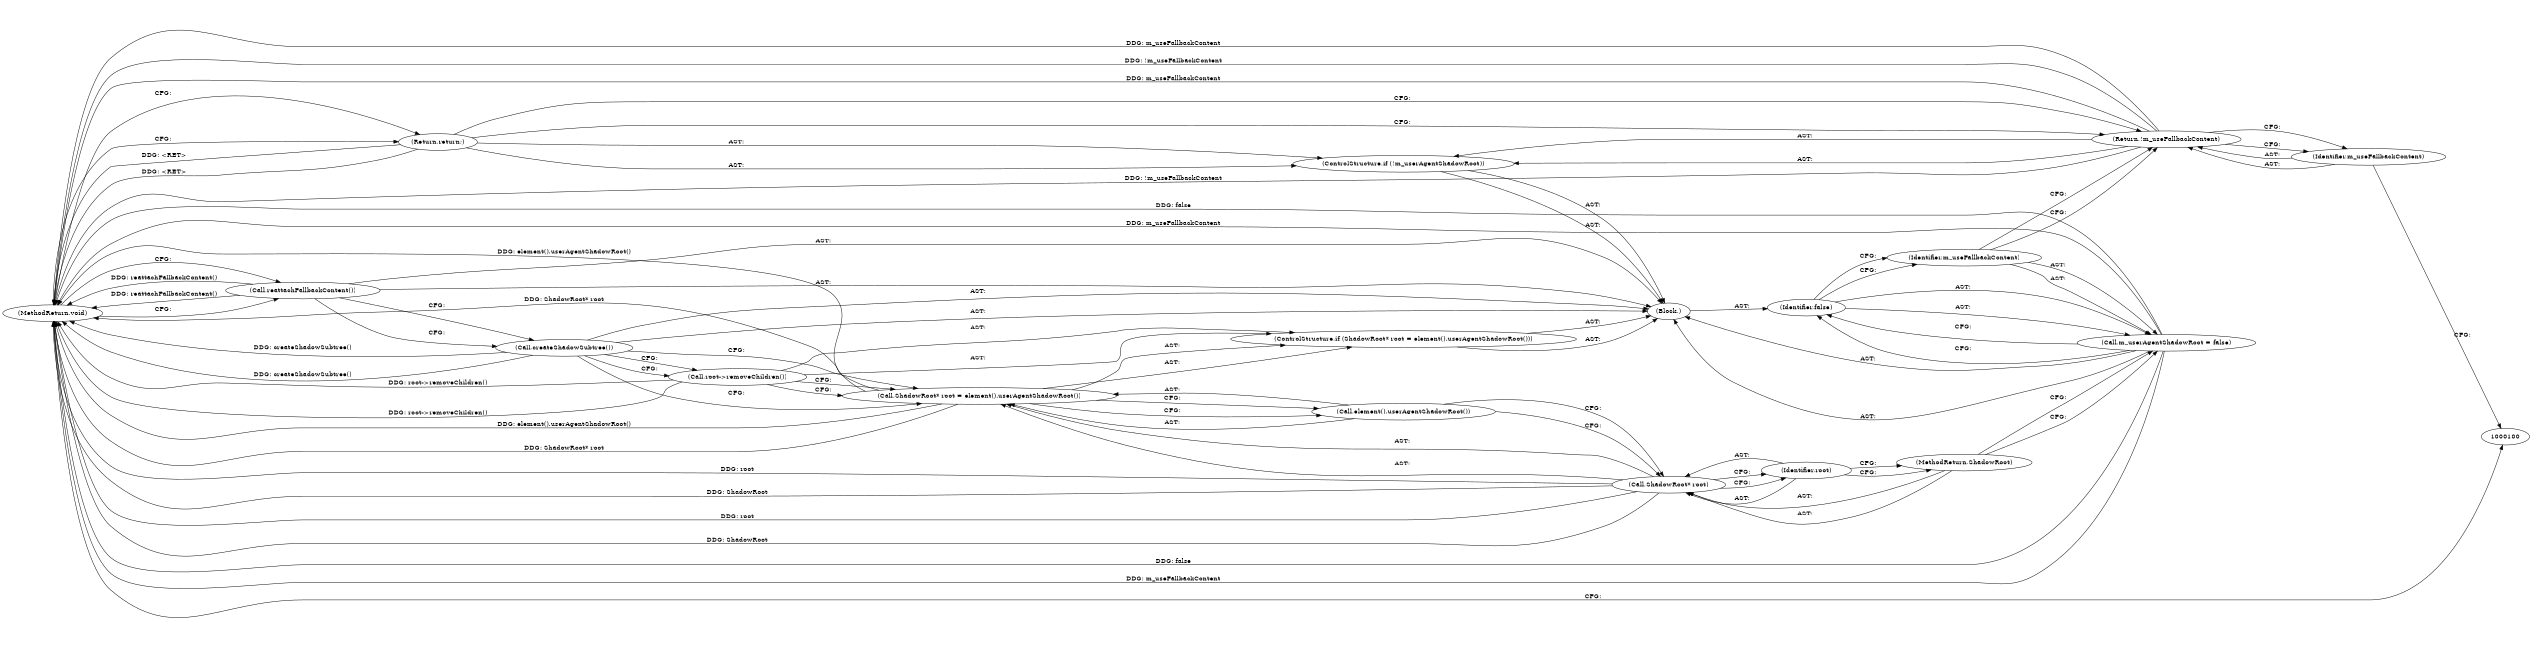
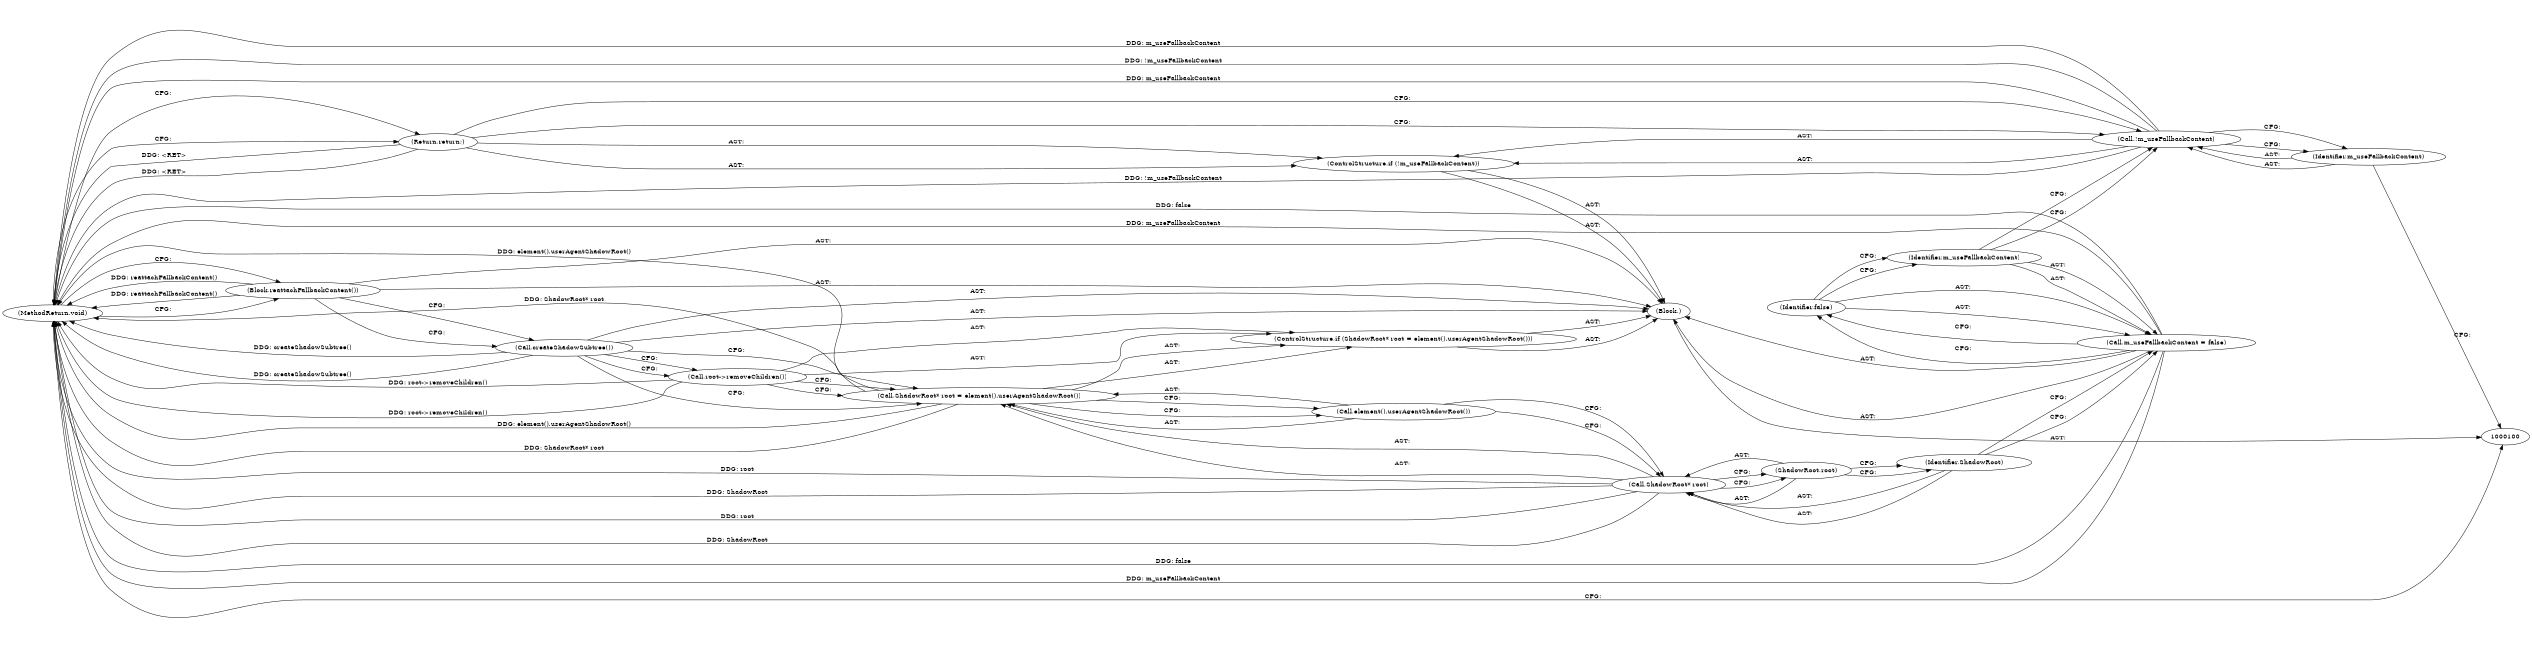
node "(Return,!m_useFallbackContent)": label "(Return,!m_useFallbackContent)" -> "(Call,!m_useFallbackContent)"
node "(ControlStructure,if (!m_userAgentShadowRoot))": label "(ControlStructure,if (!m_userAgentShadowRoot))" -> "(ControlStructure,if (!m_useFallbackContent))"
node "(Call,reattachFallbackContent())": label "(Call,reattachFallbackContent())" -> "(Block,reattachFallbackContent())"
edge "(Block,)" -> "(Identifier,false)": now "(Block,)" -> "1000100"
node "(Call,m_userAgentShadowRoot = false)": label "(Call,m_userAgentShadowRoot = false)" -> "(Call,m_useFallbackContent = false)"
node "(MethodReturn,ShadowRoot)": label "(MethodReturn,ShadowRoot)" -> "(Identifier,ShadowRoot)"
node "(Identifier,root)": label "(Identifier,root)" -> "(ShadowRoot,root)"
